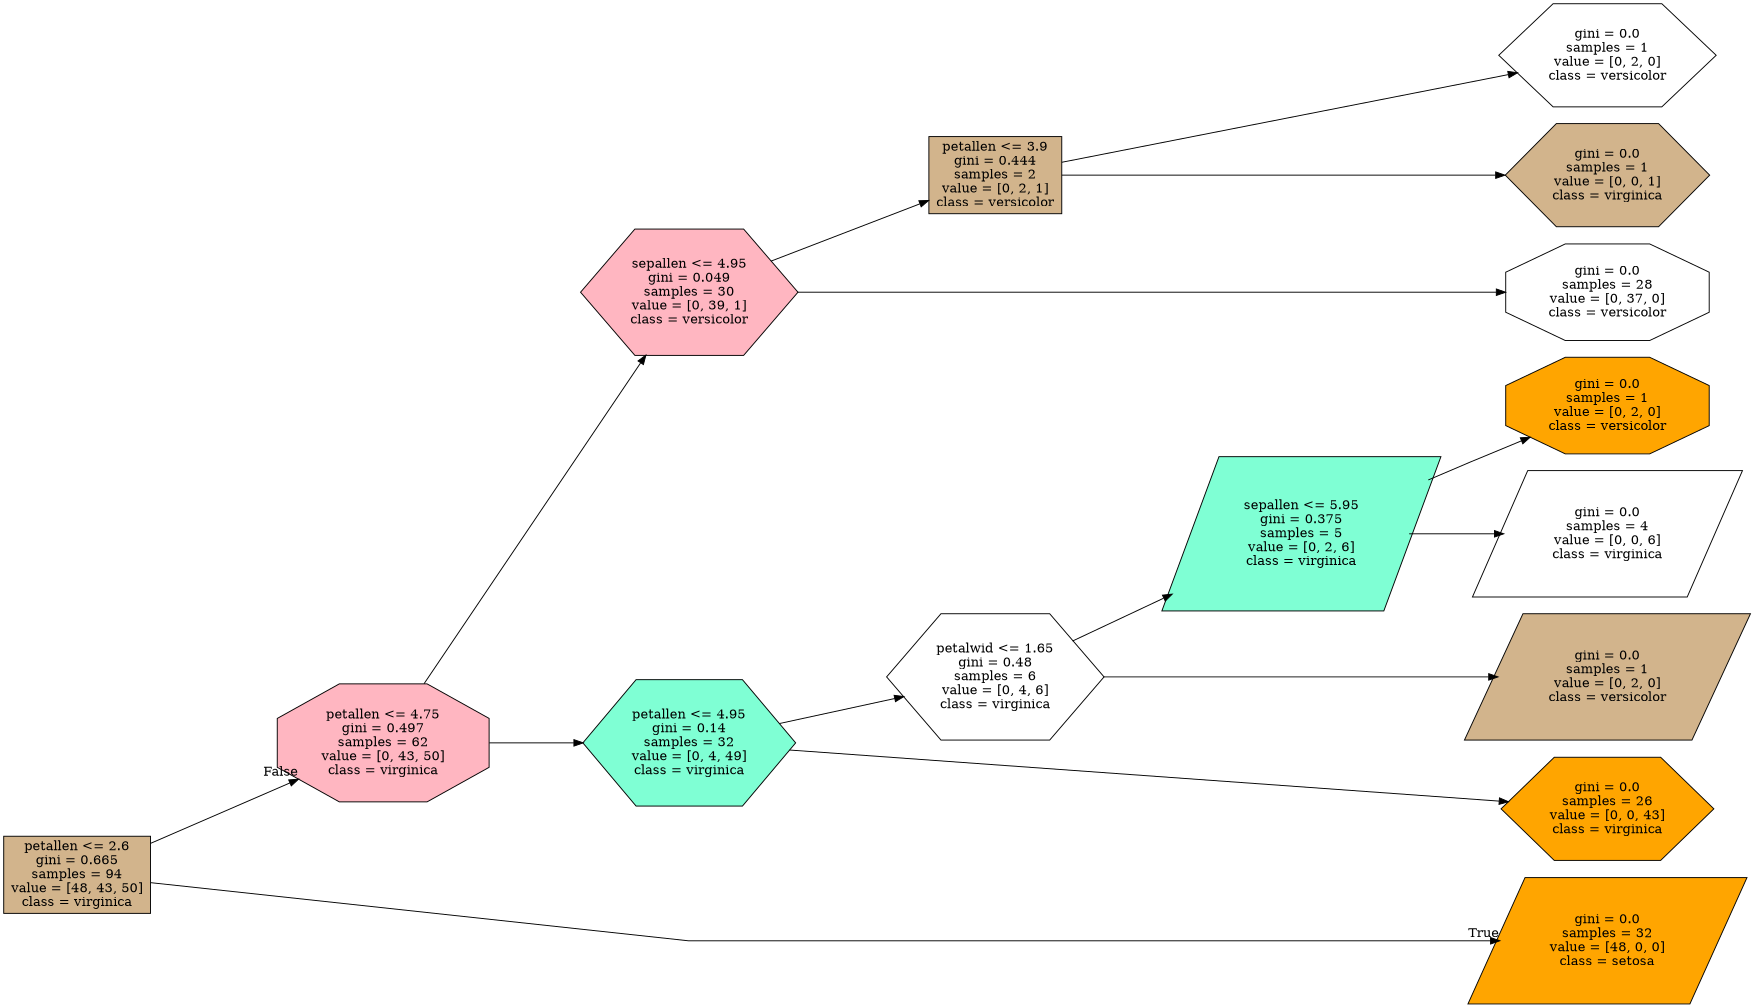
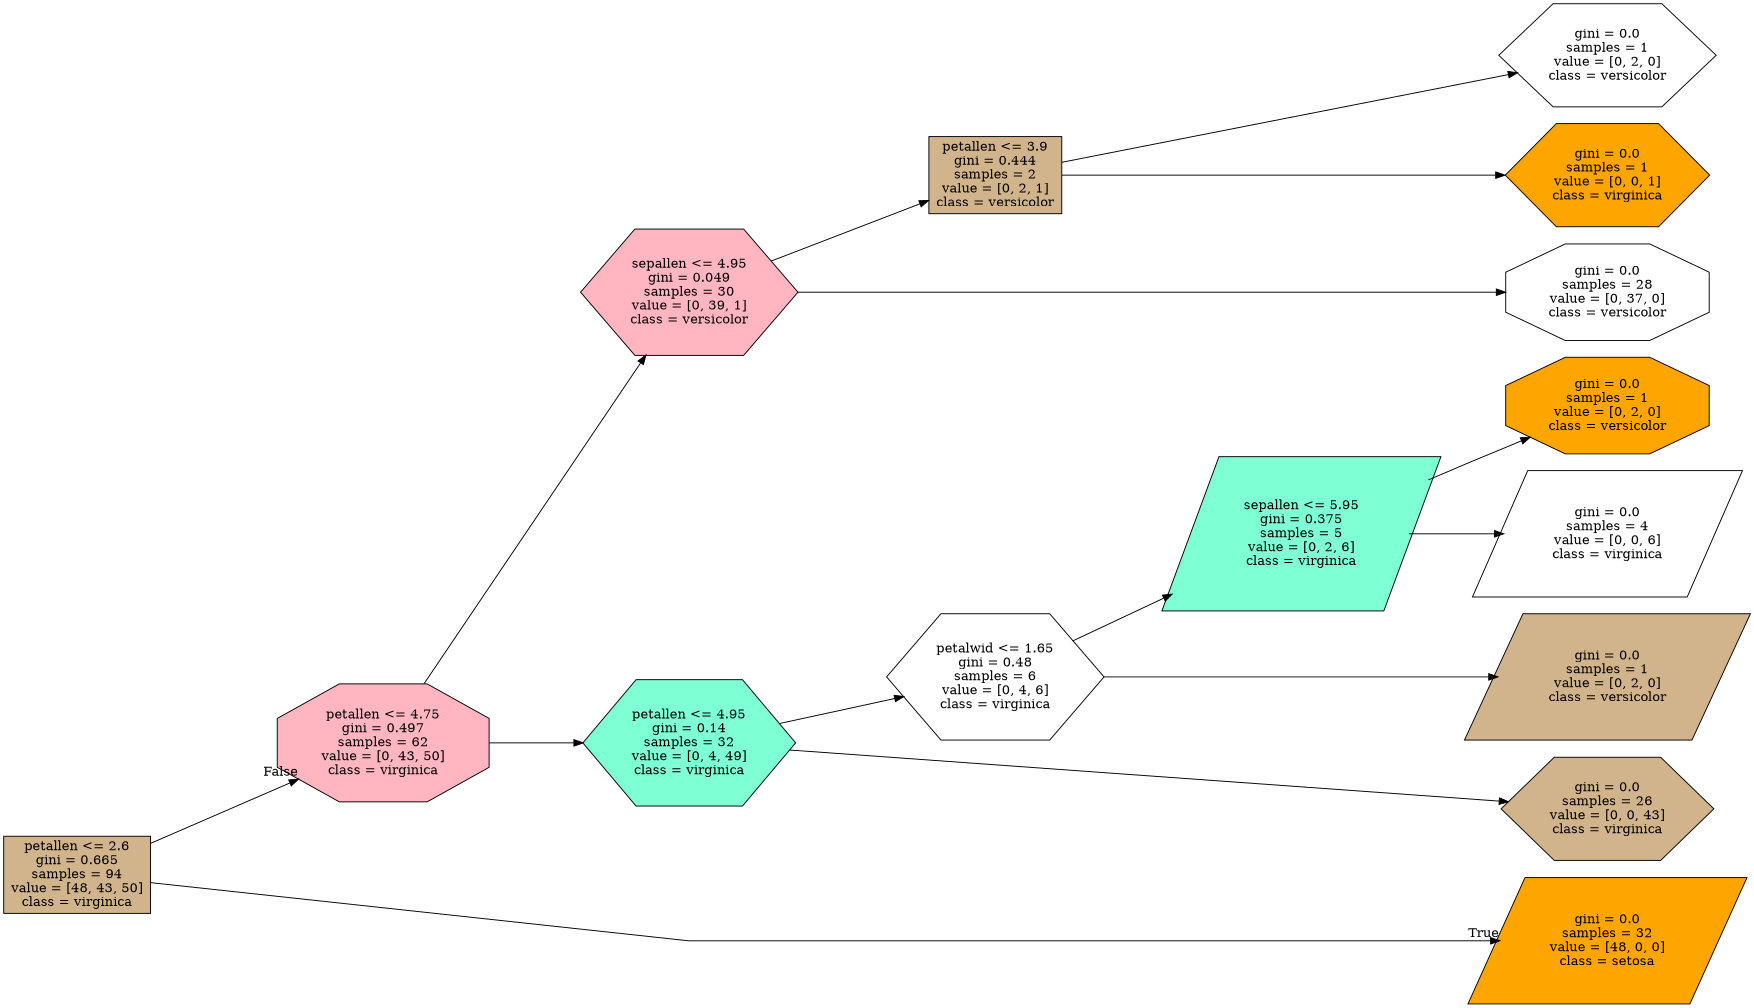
node "gini = 0.0 samples = 1 value = [0, 0, 1] class = virginica": fillcolor tan -> orange
node "gini = 0.0 samples = 26 value = [0, 0, 43] class = virginica": fillcolor orange -> tan
